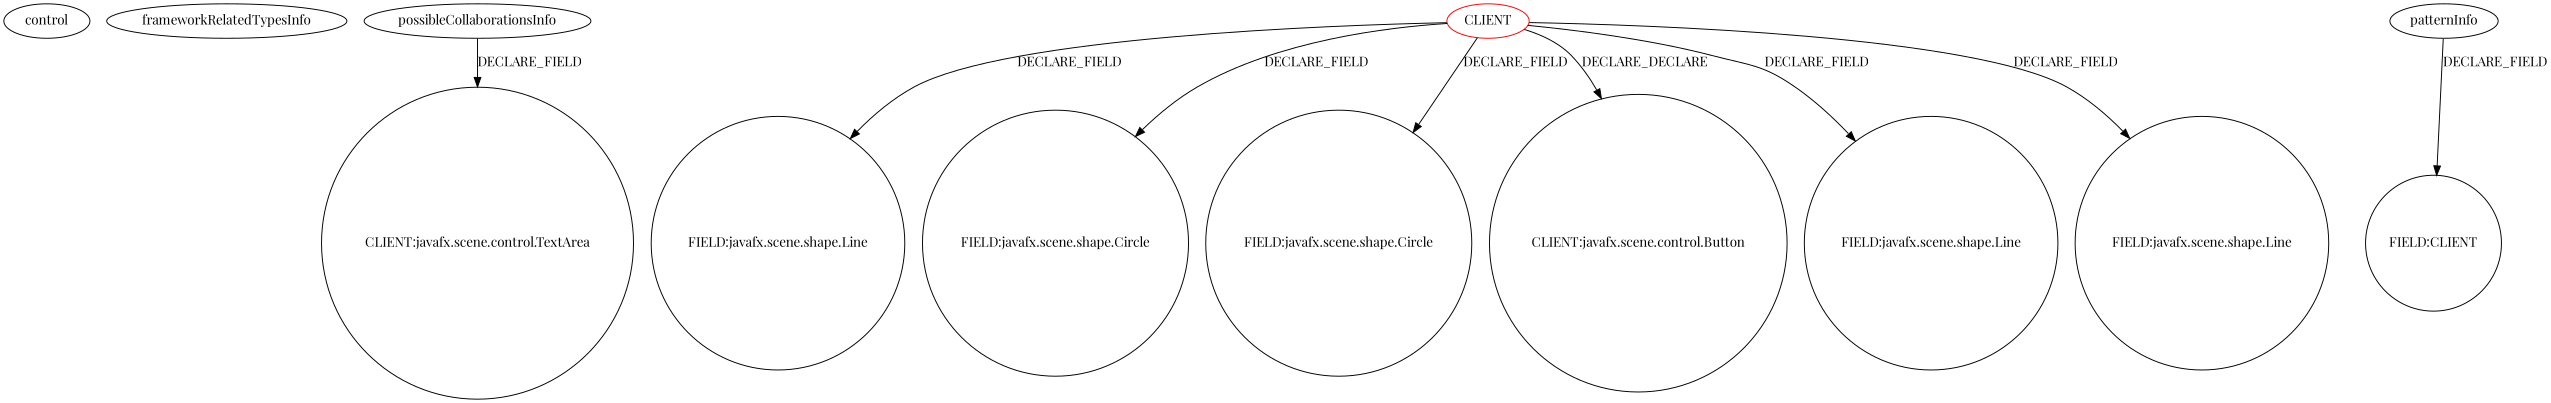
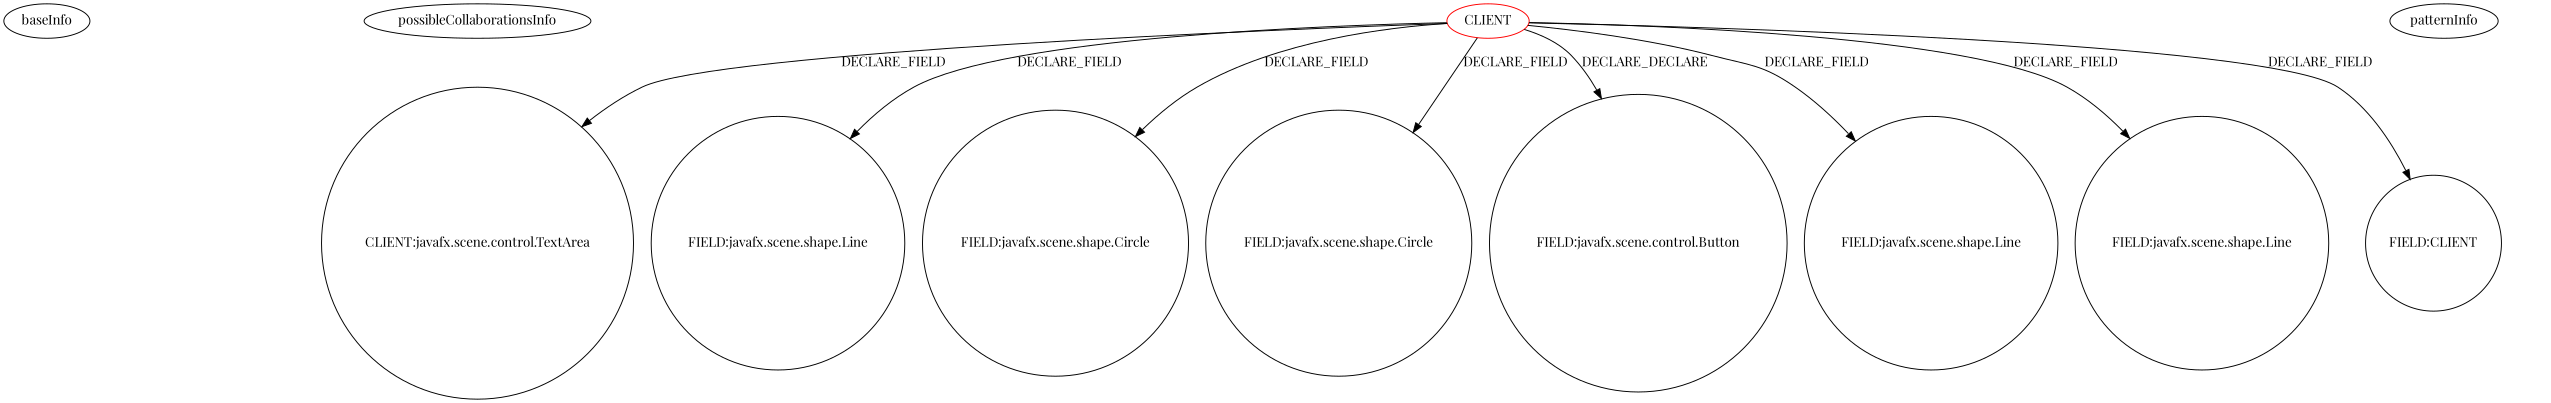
node "control": label "control" -> "baseInfo"
node "frameworkRelatedTypesInfo": removed
edge "possibleCollaborationsInfo" -> "CLIENT:javafx.scene.control.TextArea": now "CLIENT" -> "CLIENT:javafx.scene.control.TextArea"
edge "patternInfo" -> "FIELD:CLIENT": now "CLIENT" -> "FIELD:CLIENT"
node "CLIENT:javafx.scene.control.Button": label "CLIENT:javafx.scene.control.Button" -> "FIELD:javafx.scene.control.Button"
